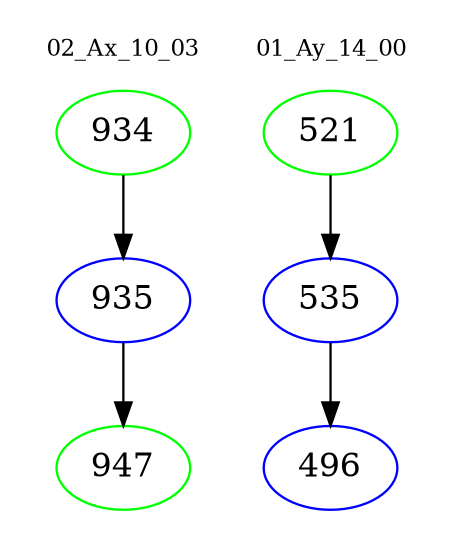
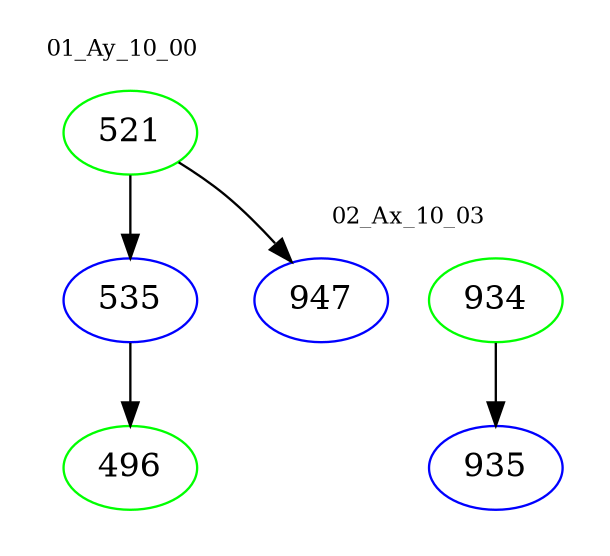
cluster "01_Ay_14_00": label "01_Ay_14_00" -> "01_Ay_10_00"
edge "935" -> "947": now "521" -> "947"
node "947": color green -> blue
node "496": color blue -> green
